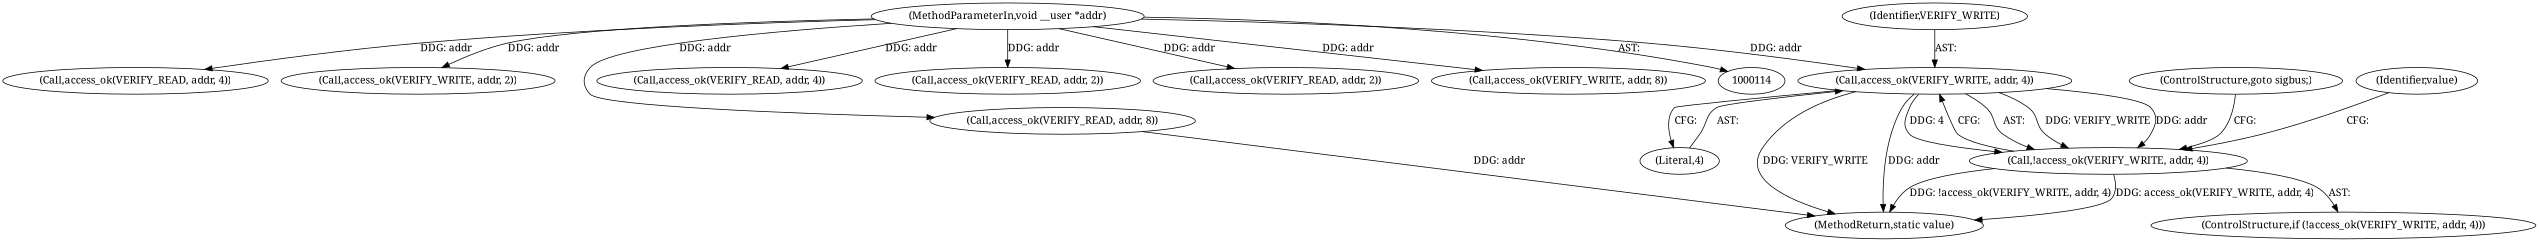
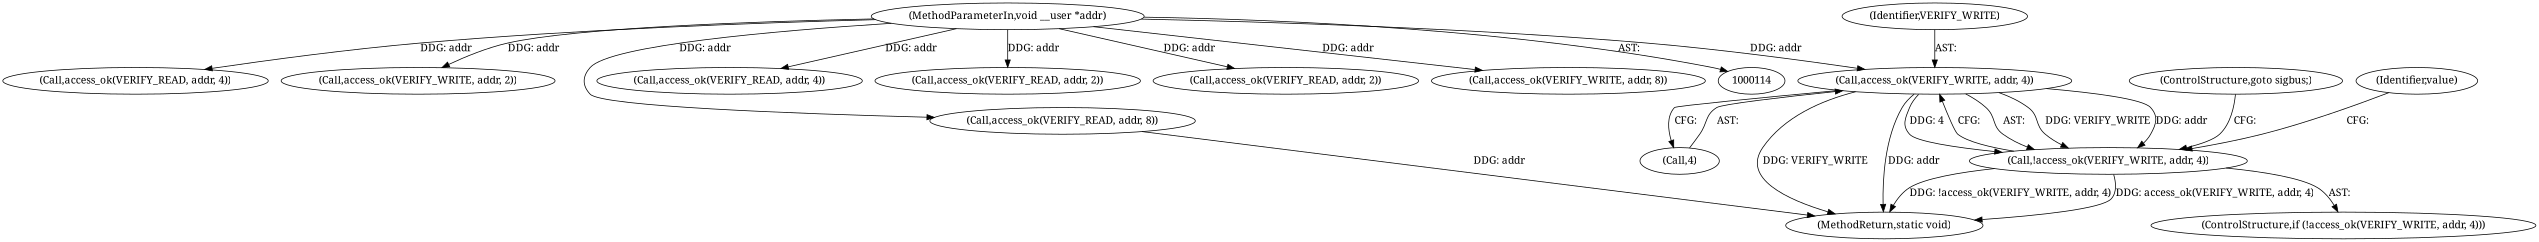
node "(Literal,4)": label "(Literal,4)" -> "(Call,4)"
node "(MethodReturn,static value)": label "(MethodReturn,static value)" -> "(MethodReturn,static void)"
